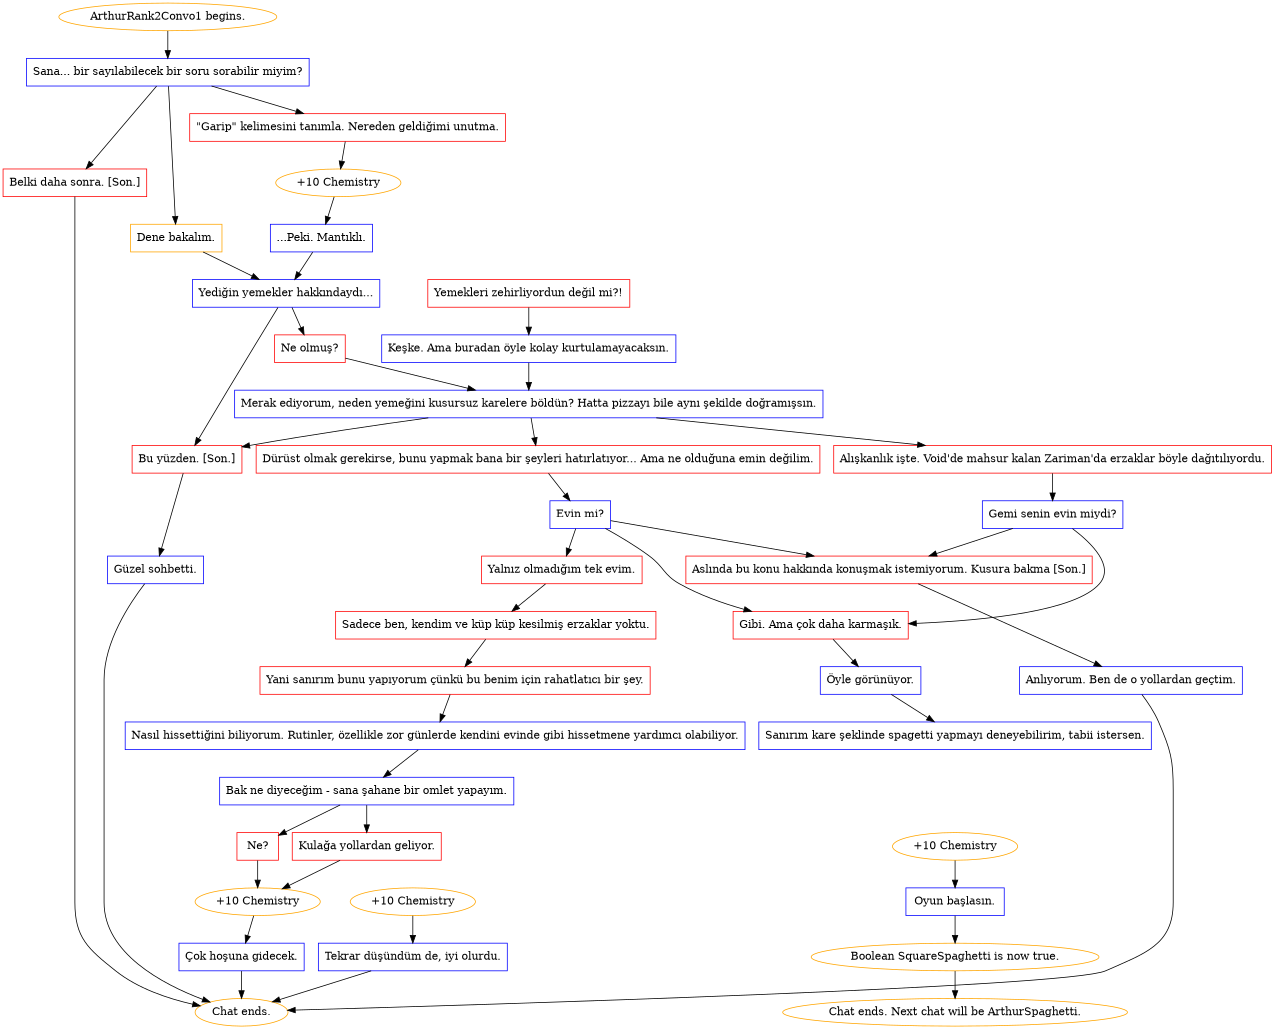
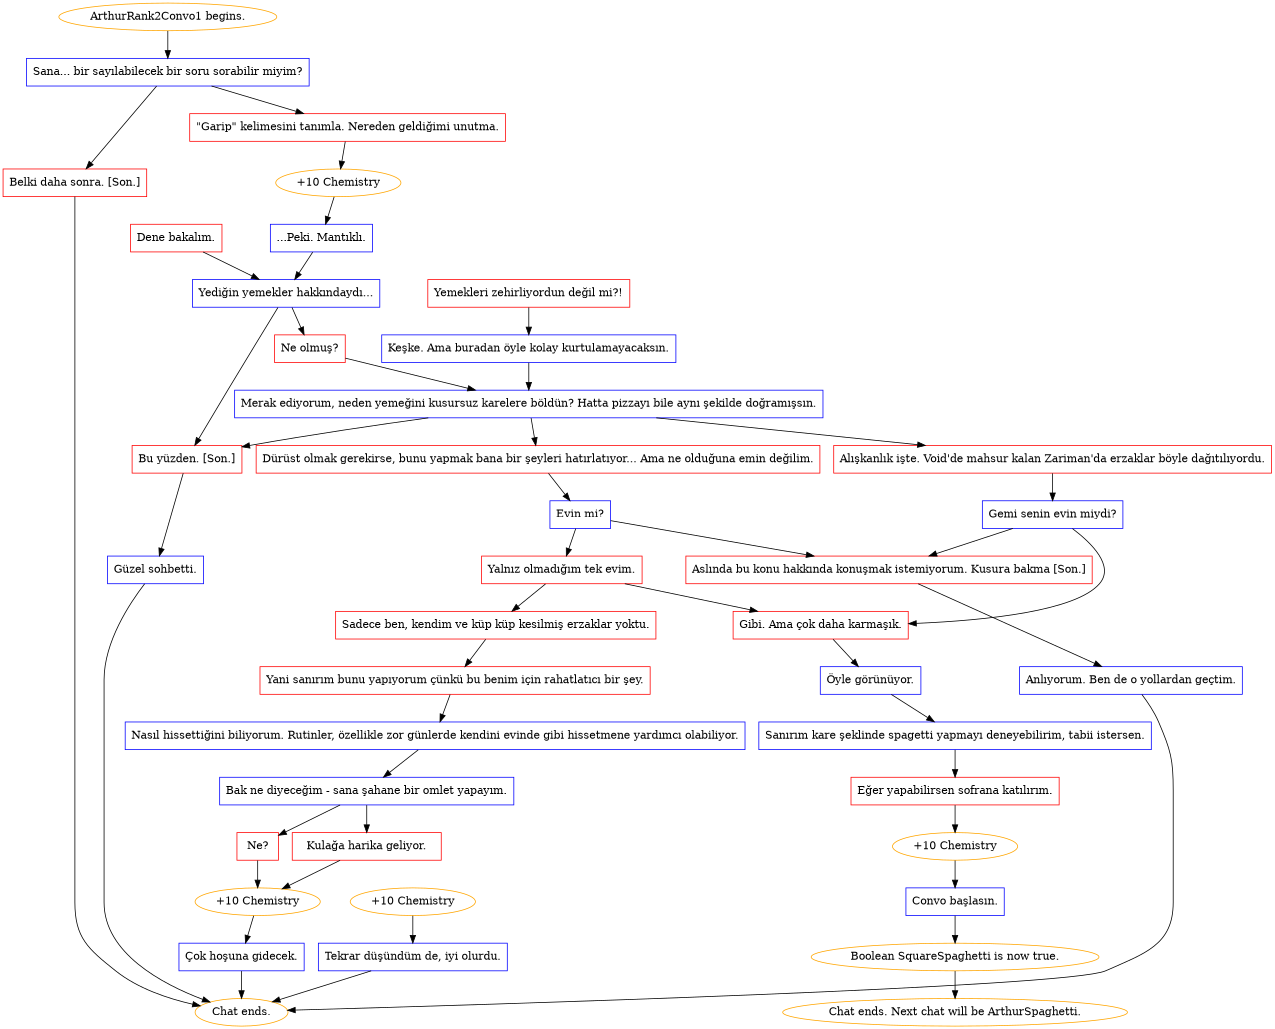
edge "Sana... bir sayılabilecek bir soru sorabilir miyim?" -> "Dene bakalım.": removed
node "Dene bakalım.": color orange -> red
edge "Evin mi?" -> "Gibi. Ama çok daha karmaşık.": now "Yalnız olmadığım tek evim." -> "Gibi. Ama çok daha karmaşık."
node "Eğer yapabilirsen sofrana katılırım.": added
node "Kulağa yollardan geliyor.": label "Kulağa yollardan geliyor." -> "Kulağa harika geliyor."
node "Oyun başlasın.": label "Oyun başlasın." -> "Convo başlasın."
